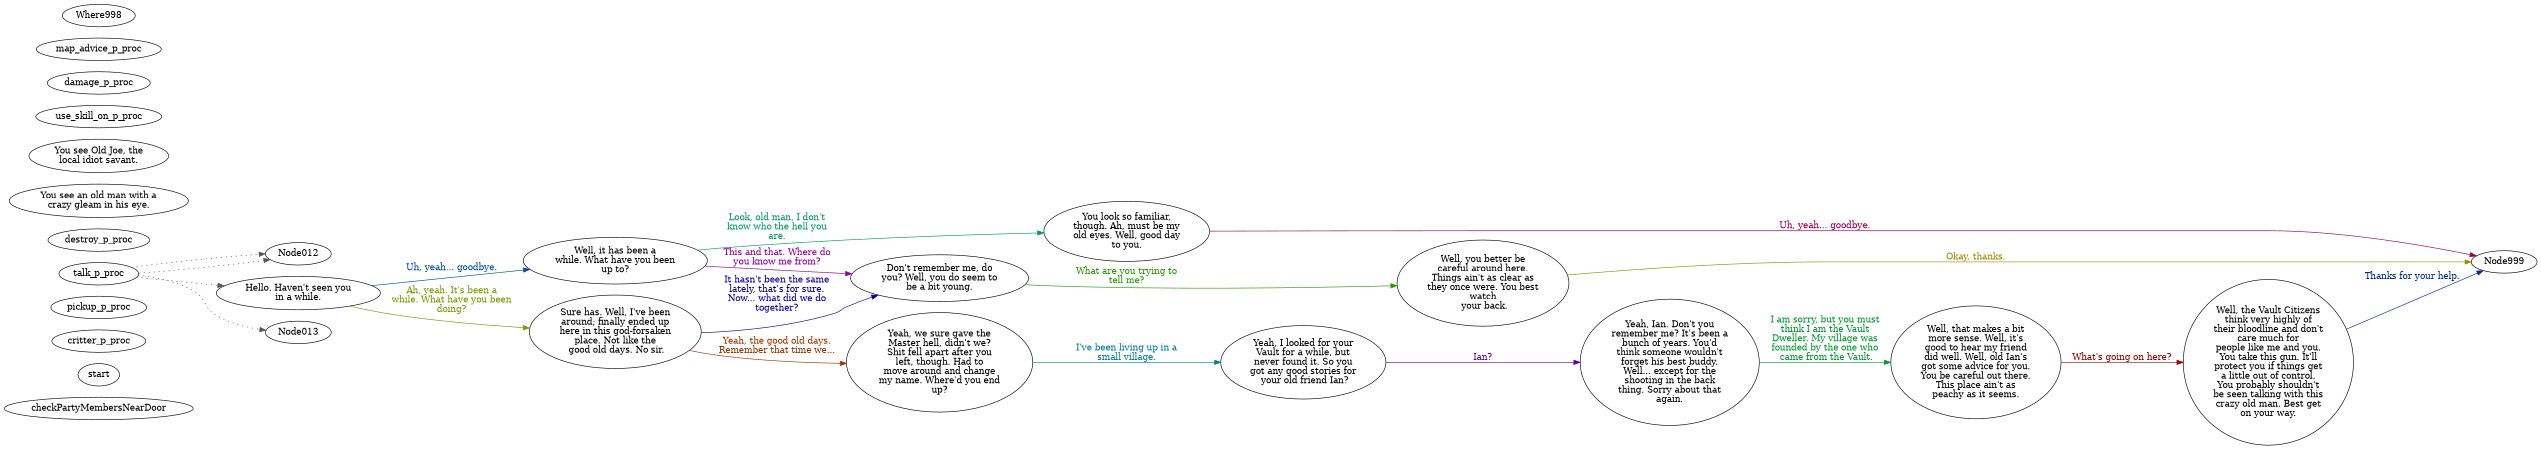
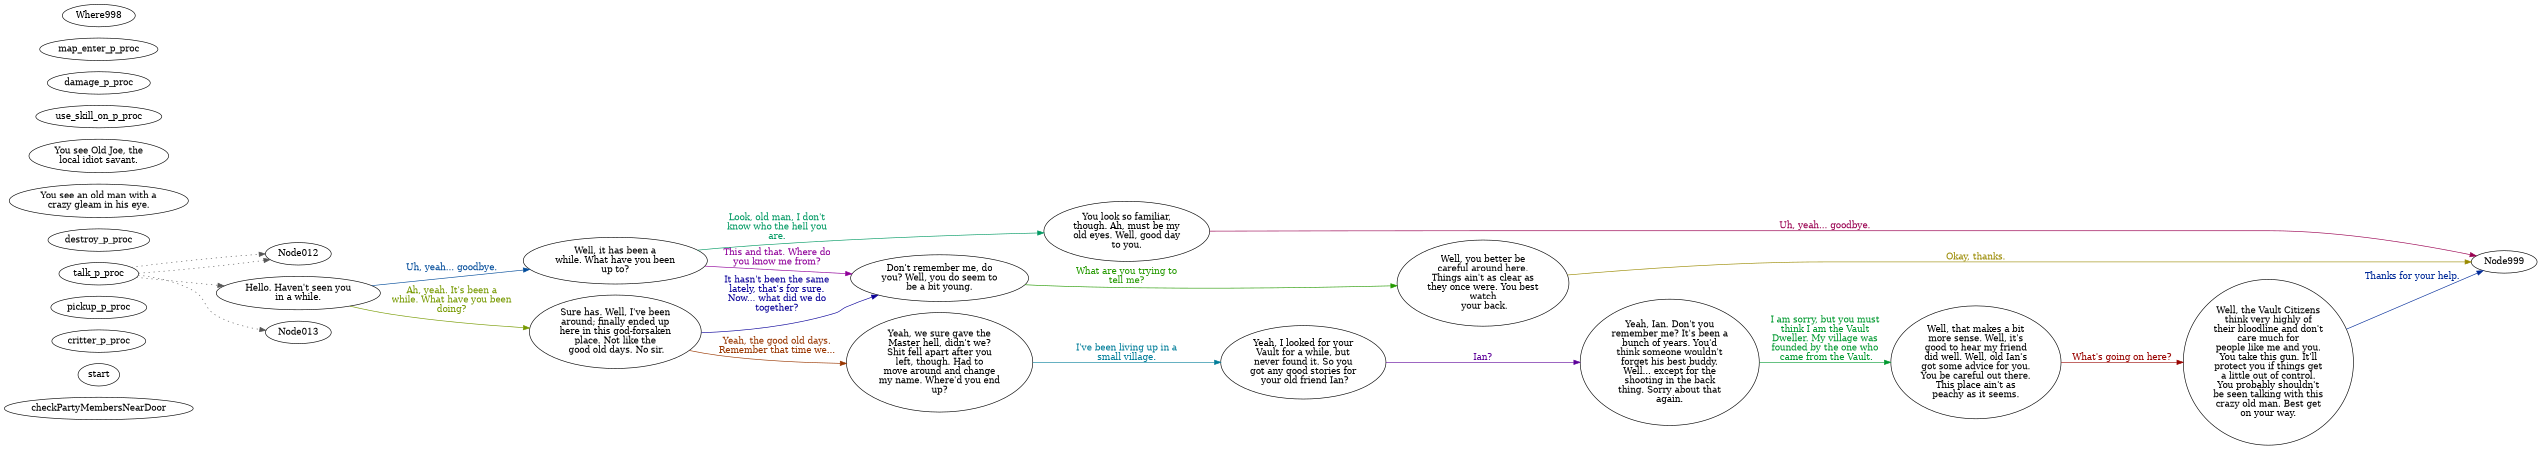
node "map_advice_p_proc": label "map_advice_p_proc" -> "map_enter_p_proc"
